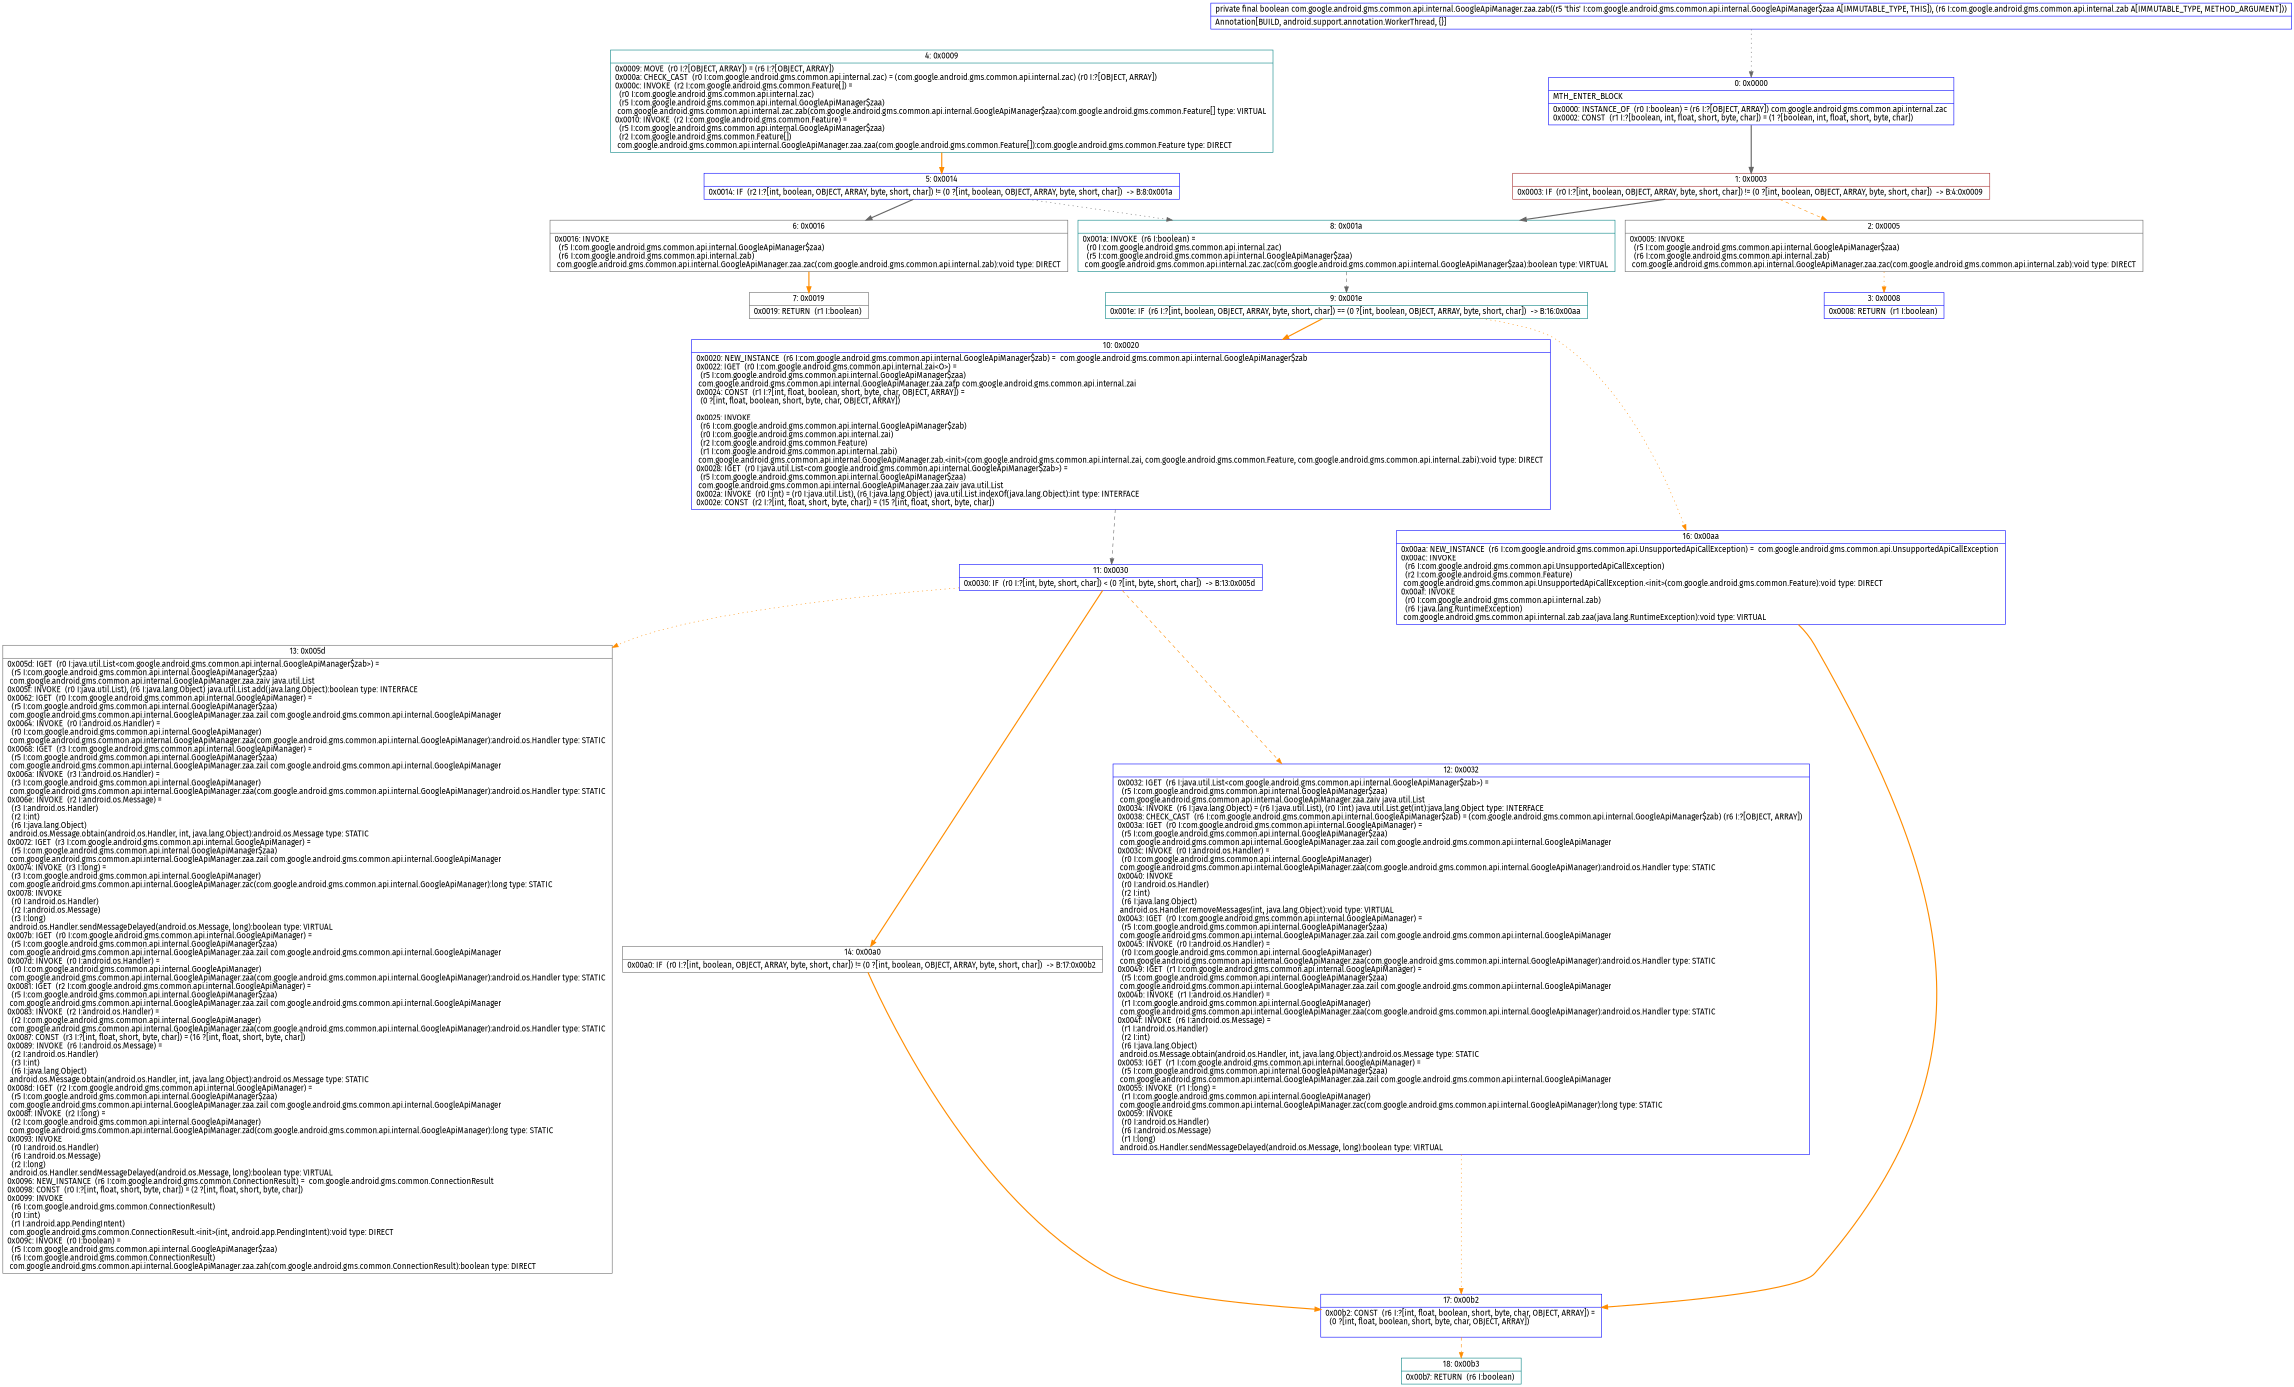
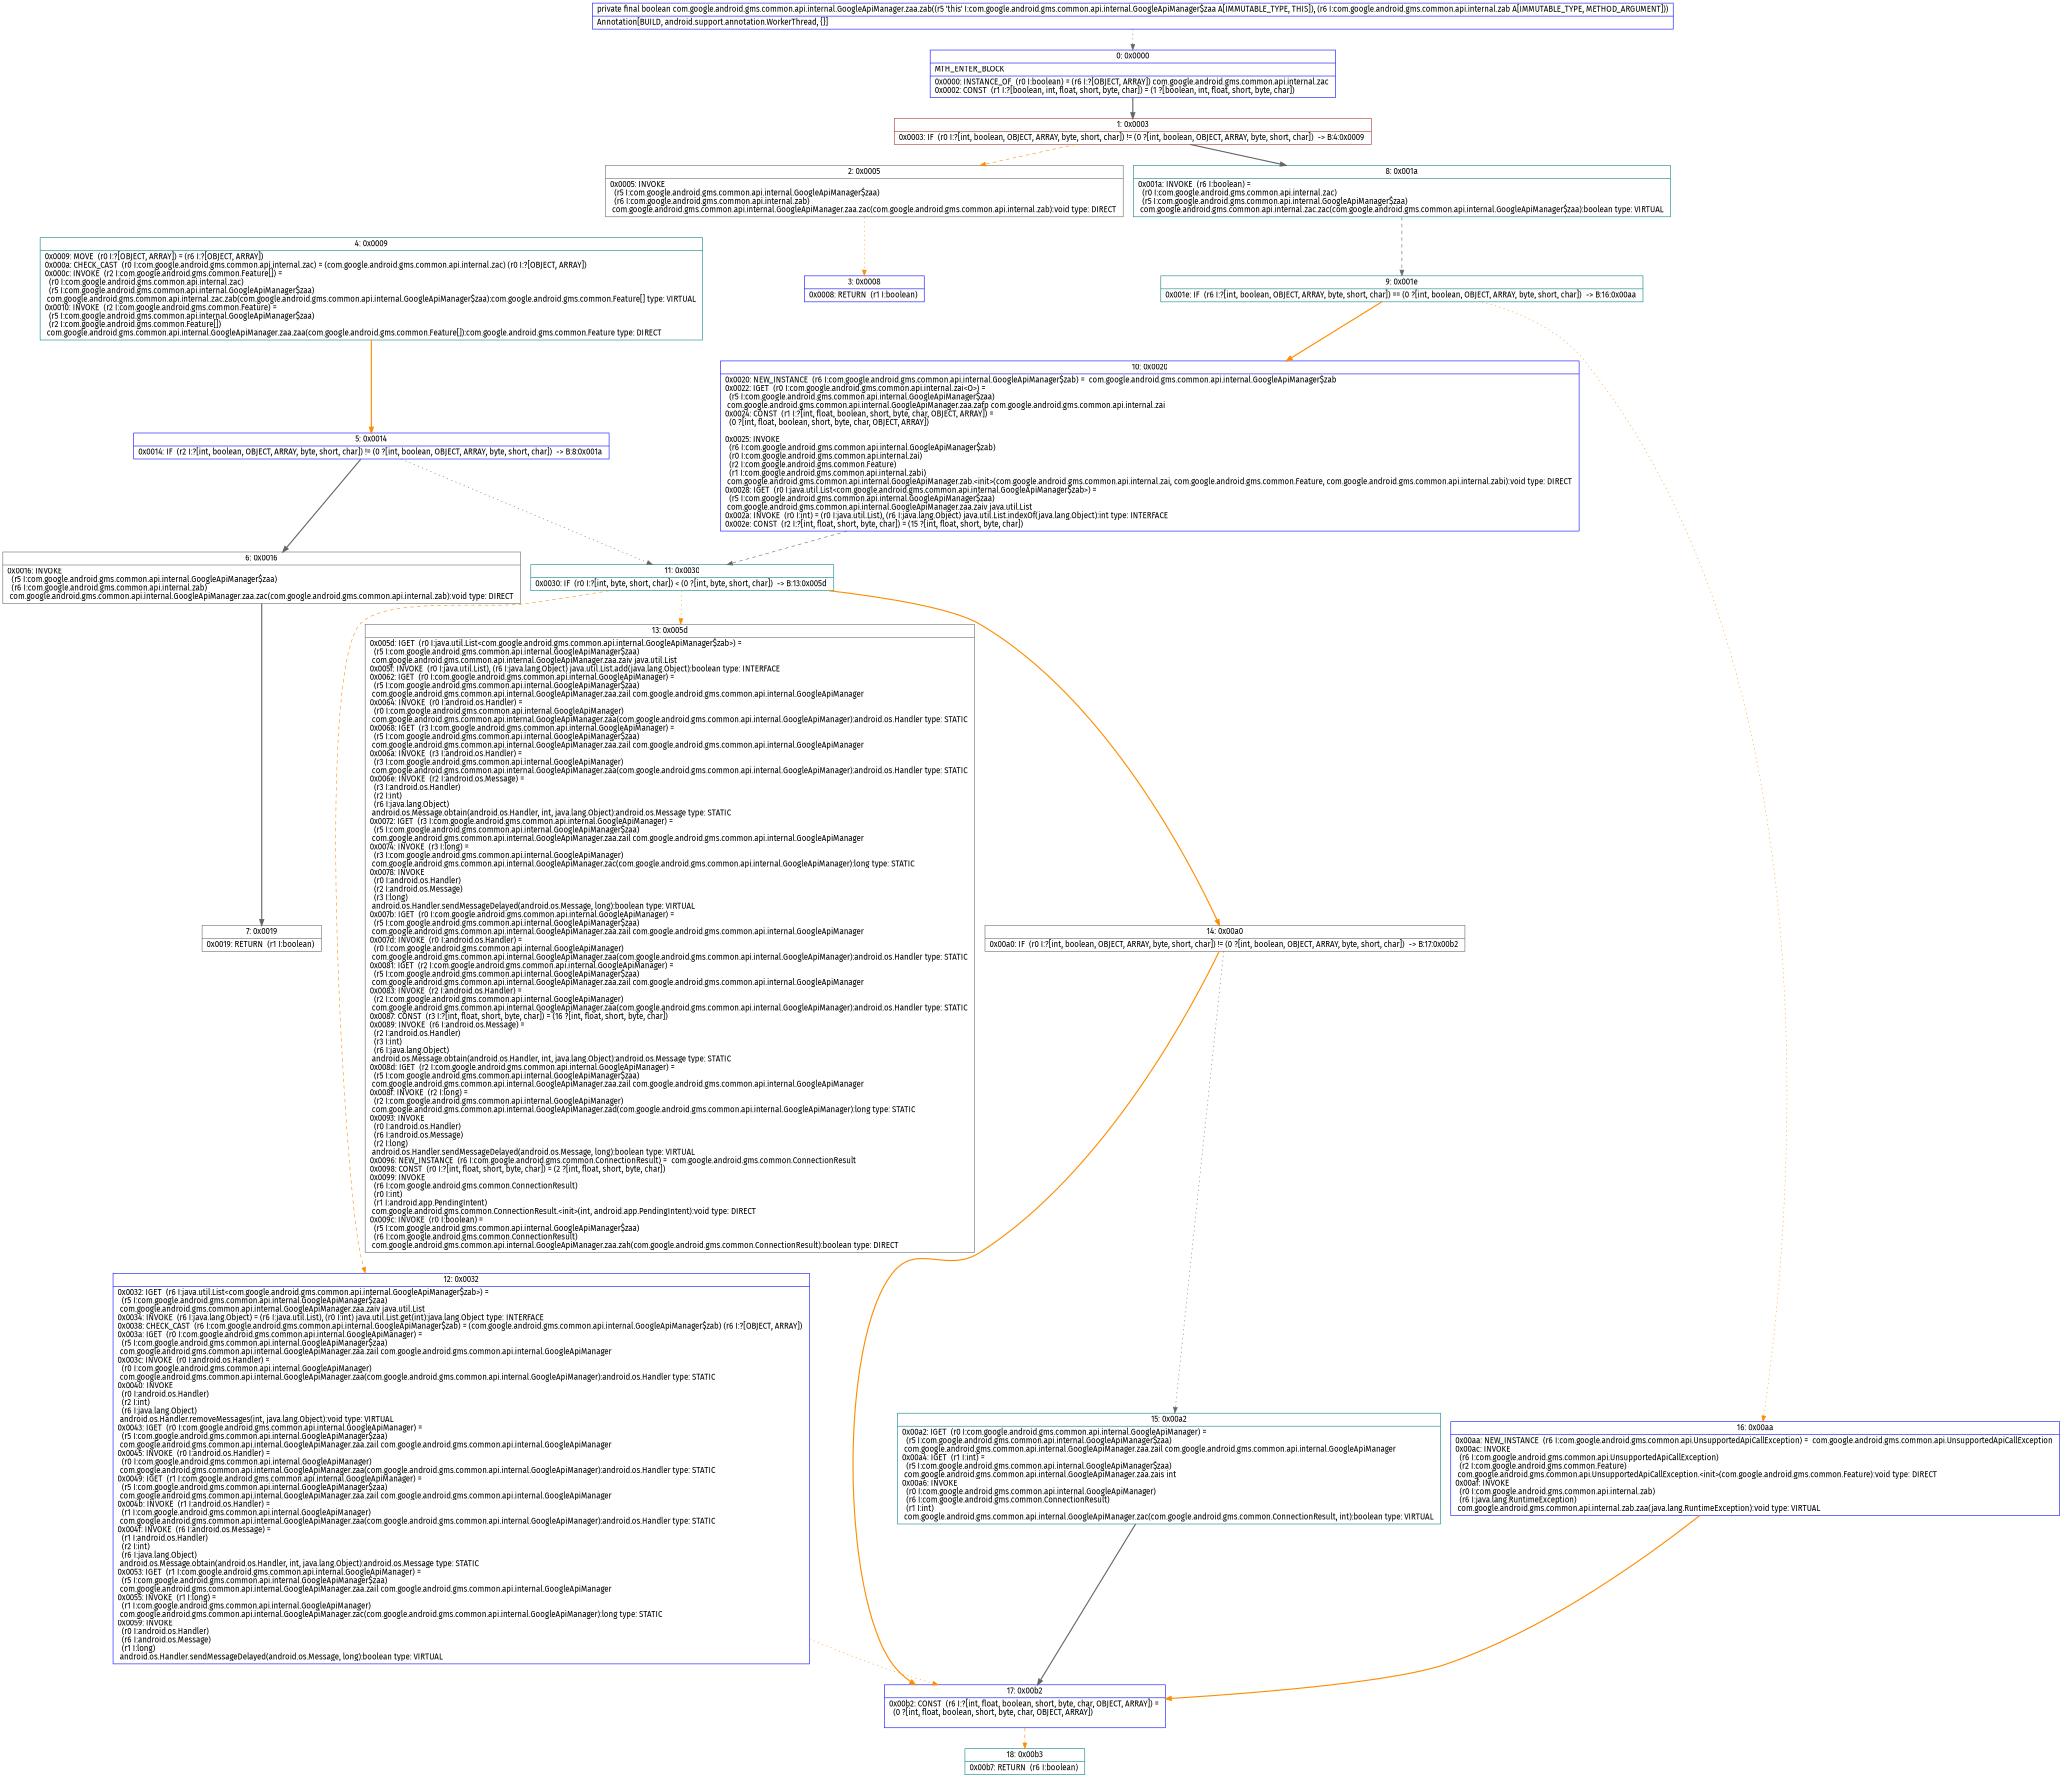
edge "5: 0x0014" -> "8: 0x001a": now "5: 0x0014" -> "11: 0x0030"
edge "6: 0x0016" -> "7: 0x0019": color darkorange -> gray40
node "11: 0x0030": color blue -> teal
node "15: 0x00a2": added
